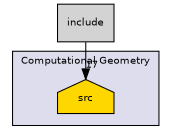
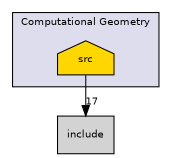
edge "include" -> "src": reversed
